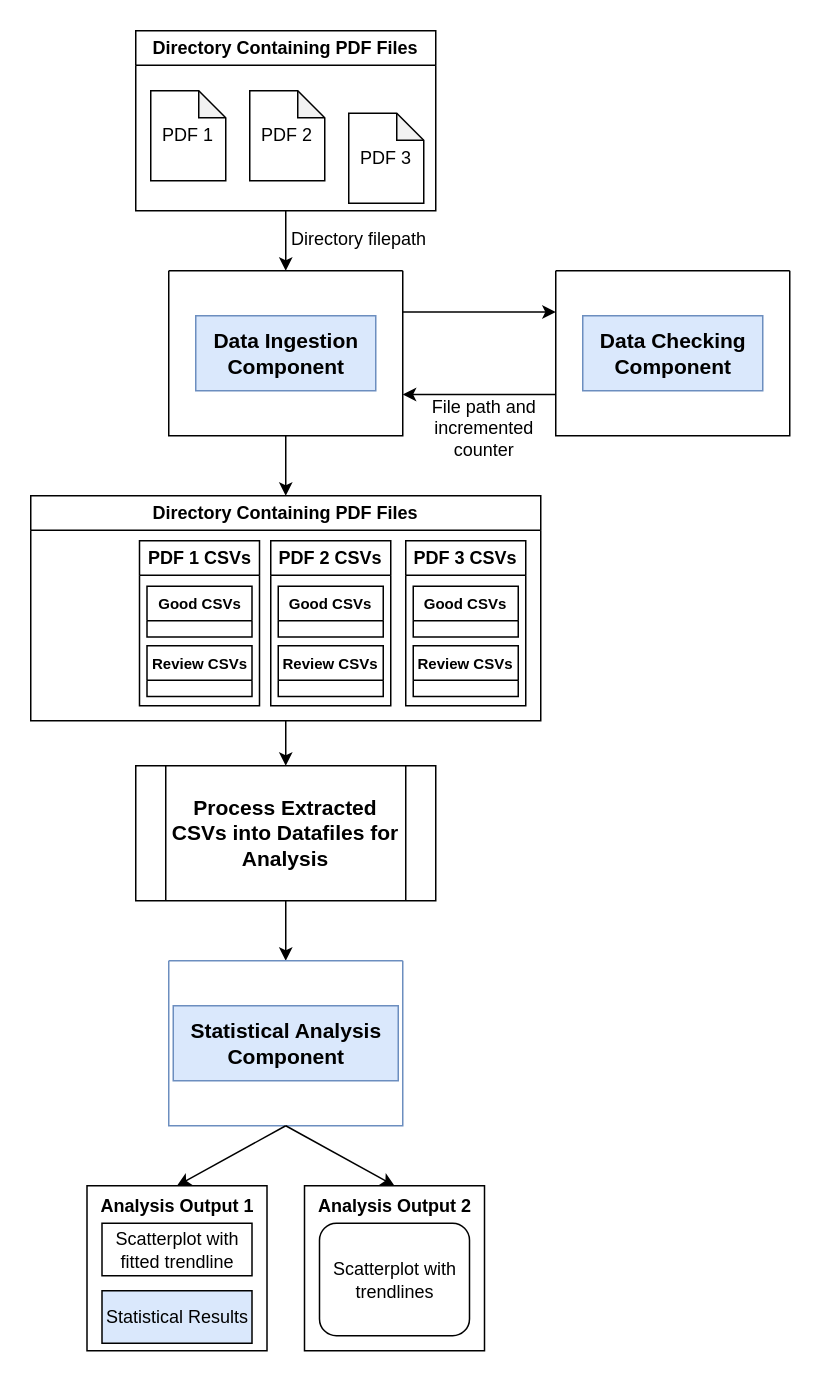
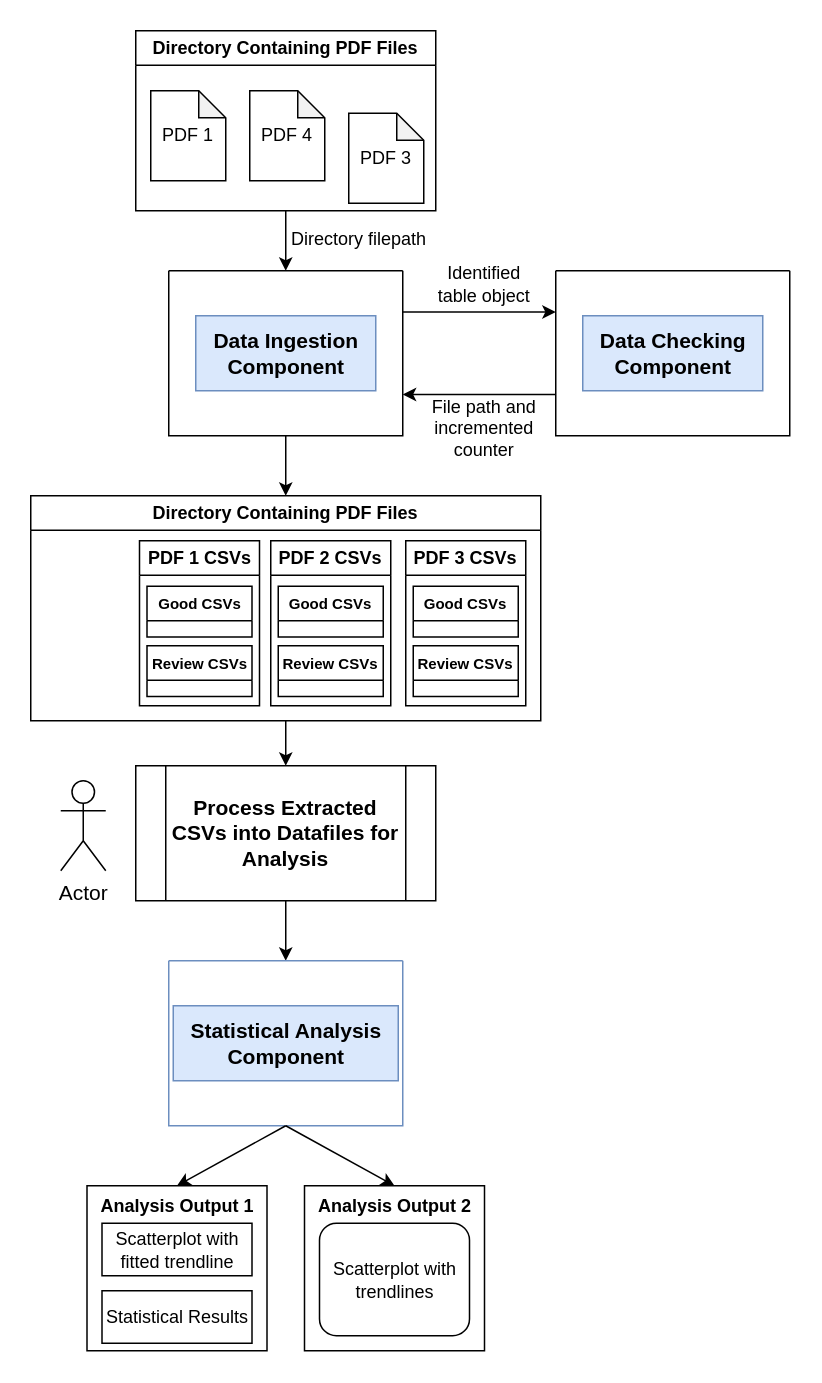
node "PDF 2": label "PDF 2" -> "PDF 4"
node "Identified table object": added
node "Actor": added
node "Statistical Results": fillcolor #dae8fc -> #ffffff
